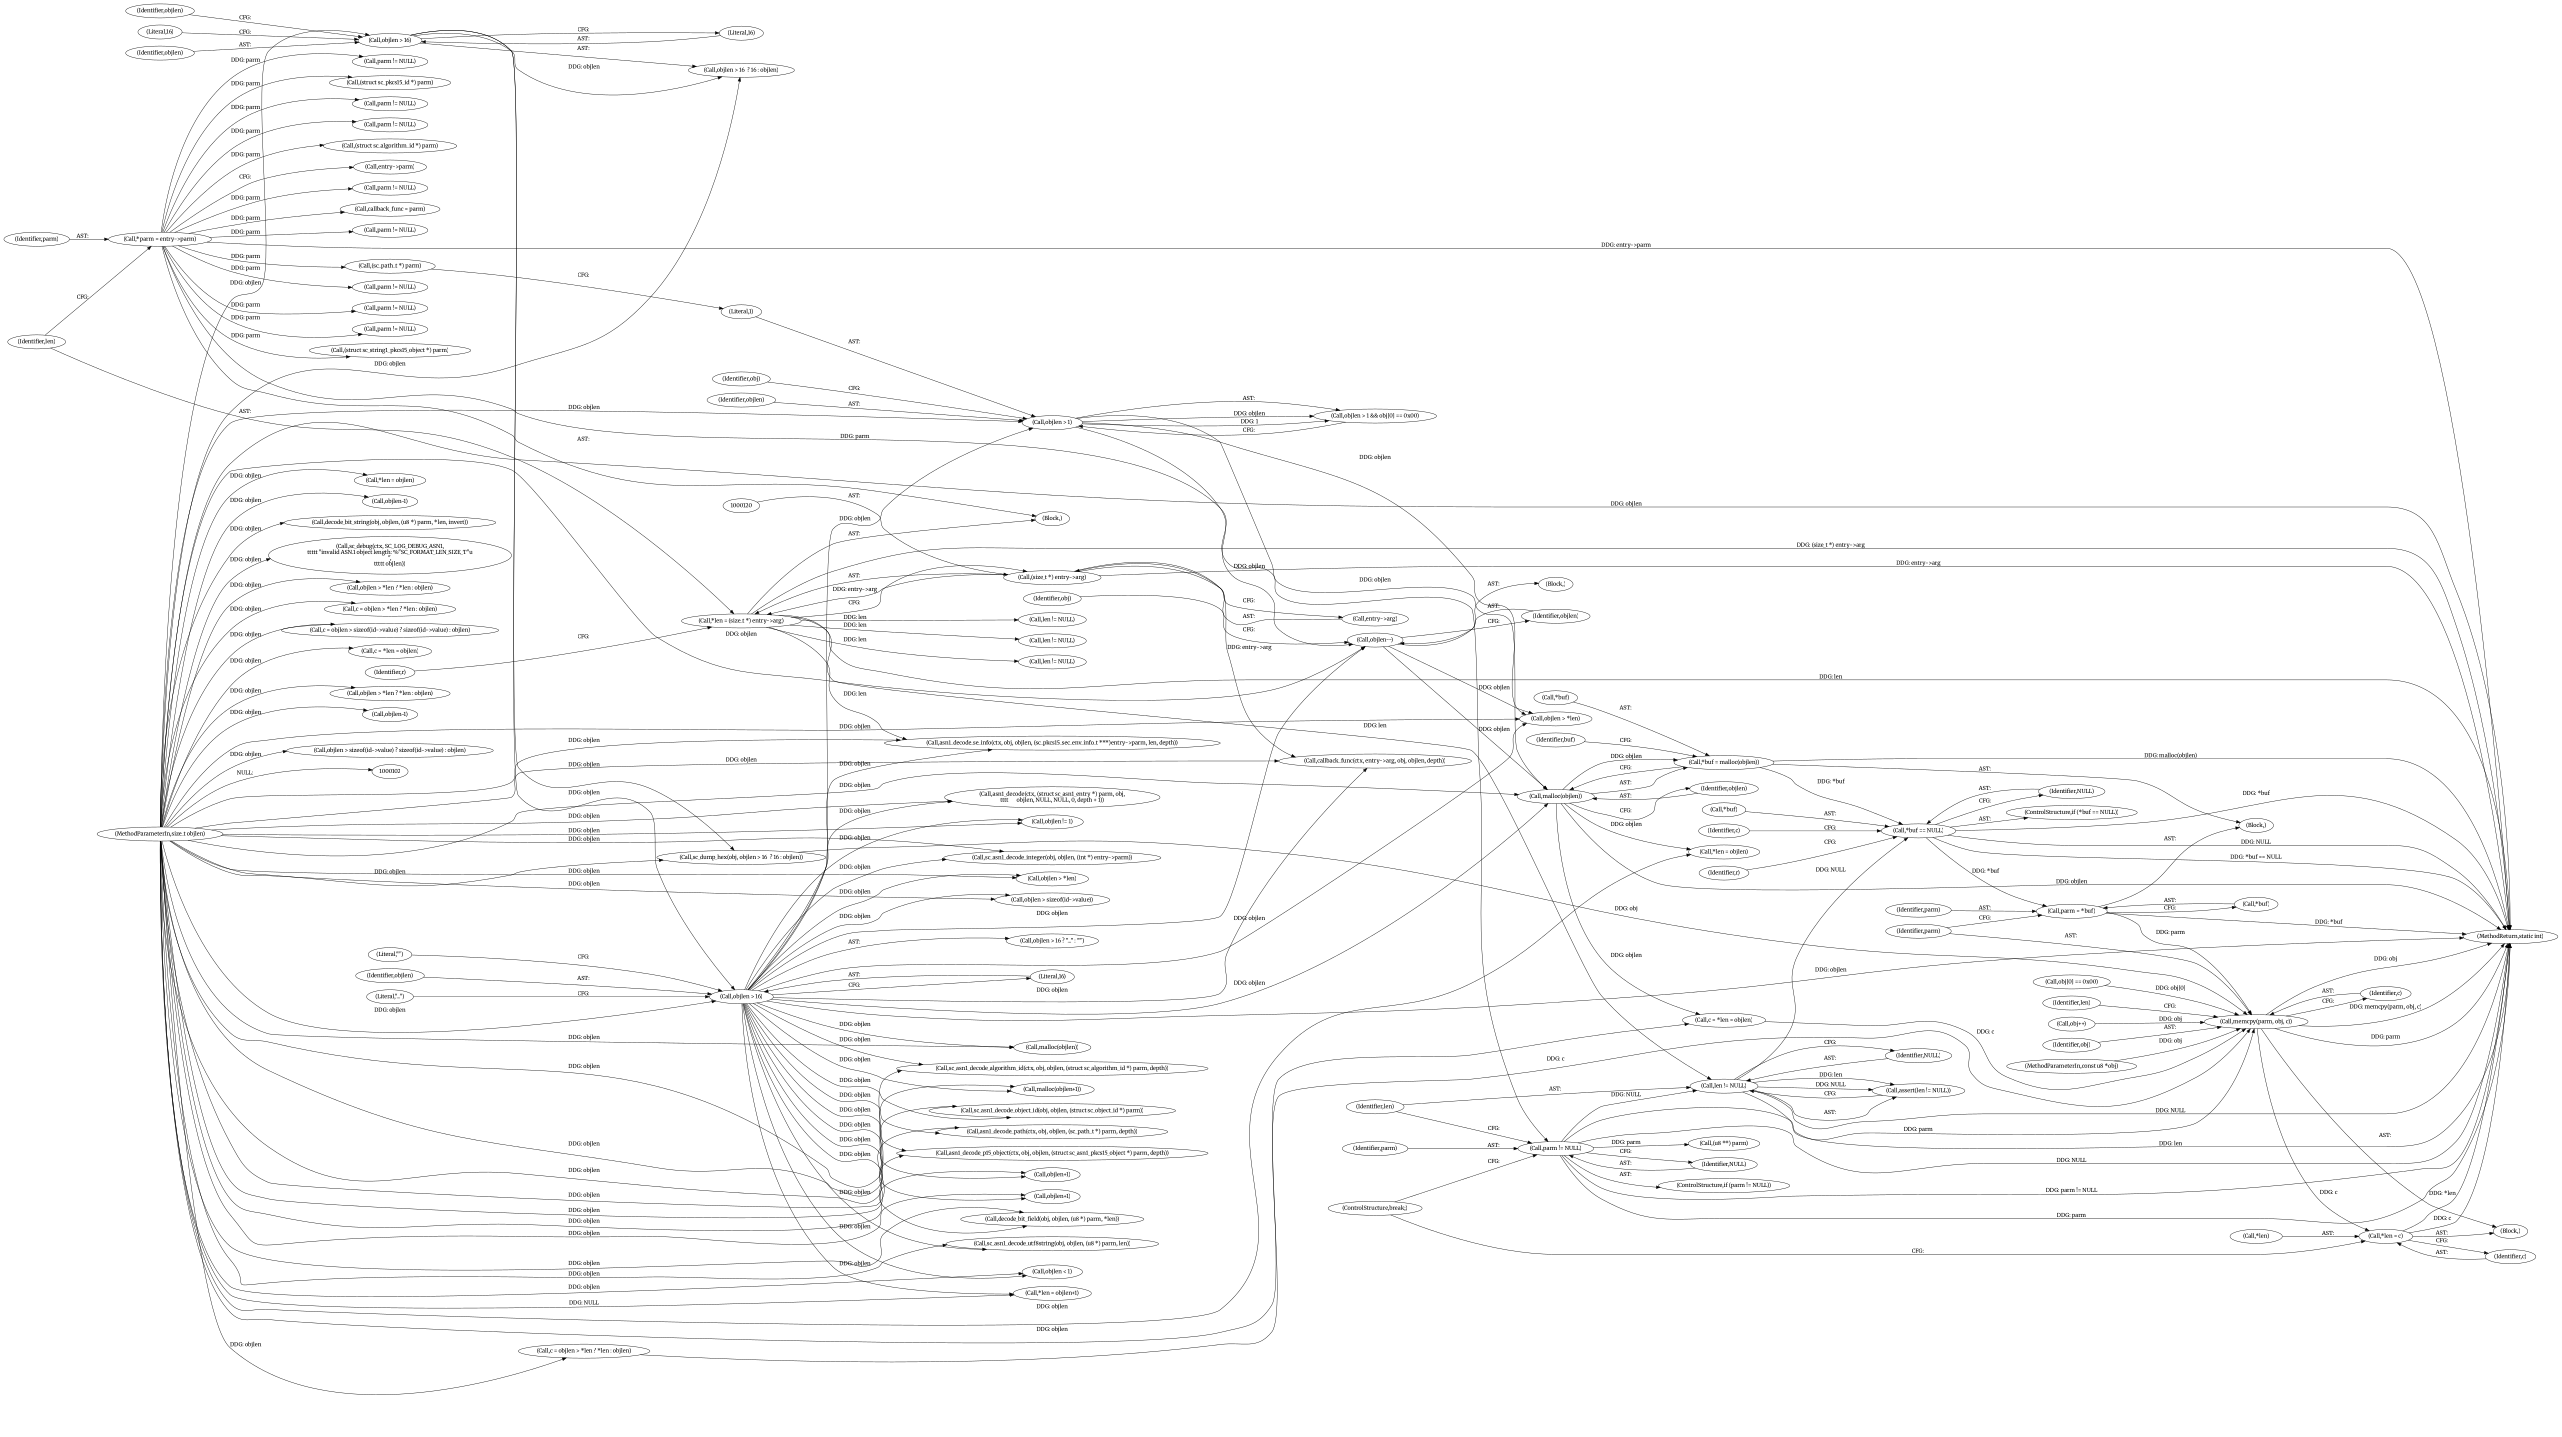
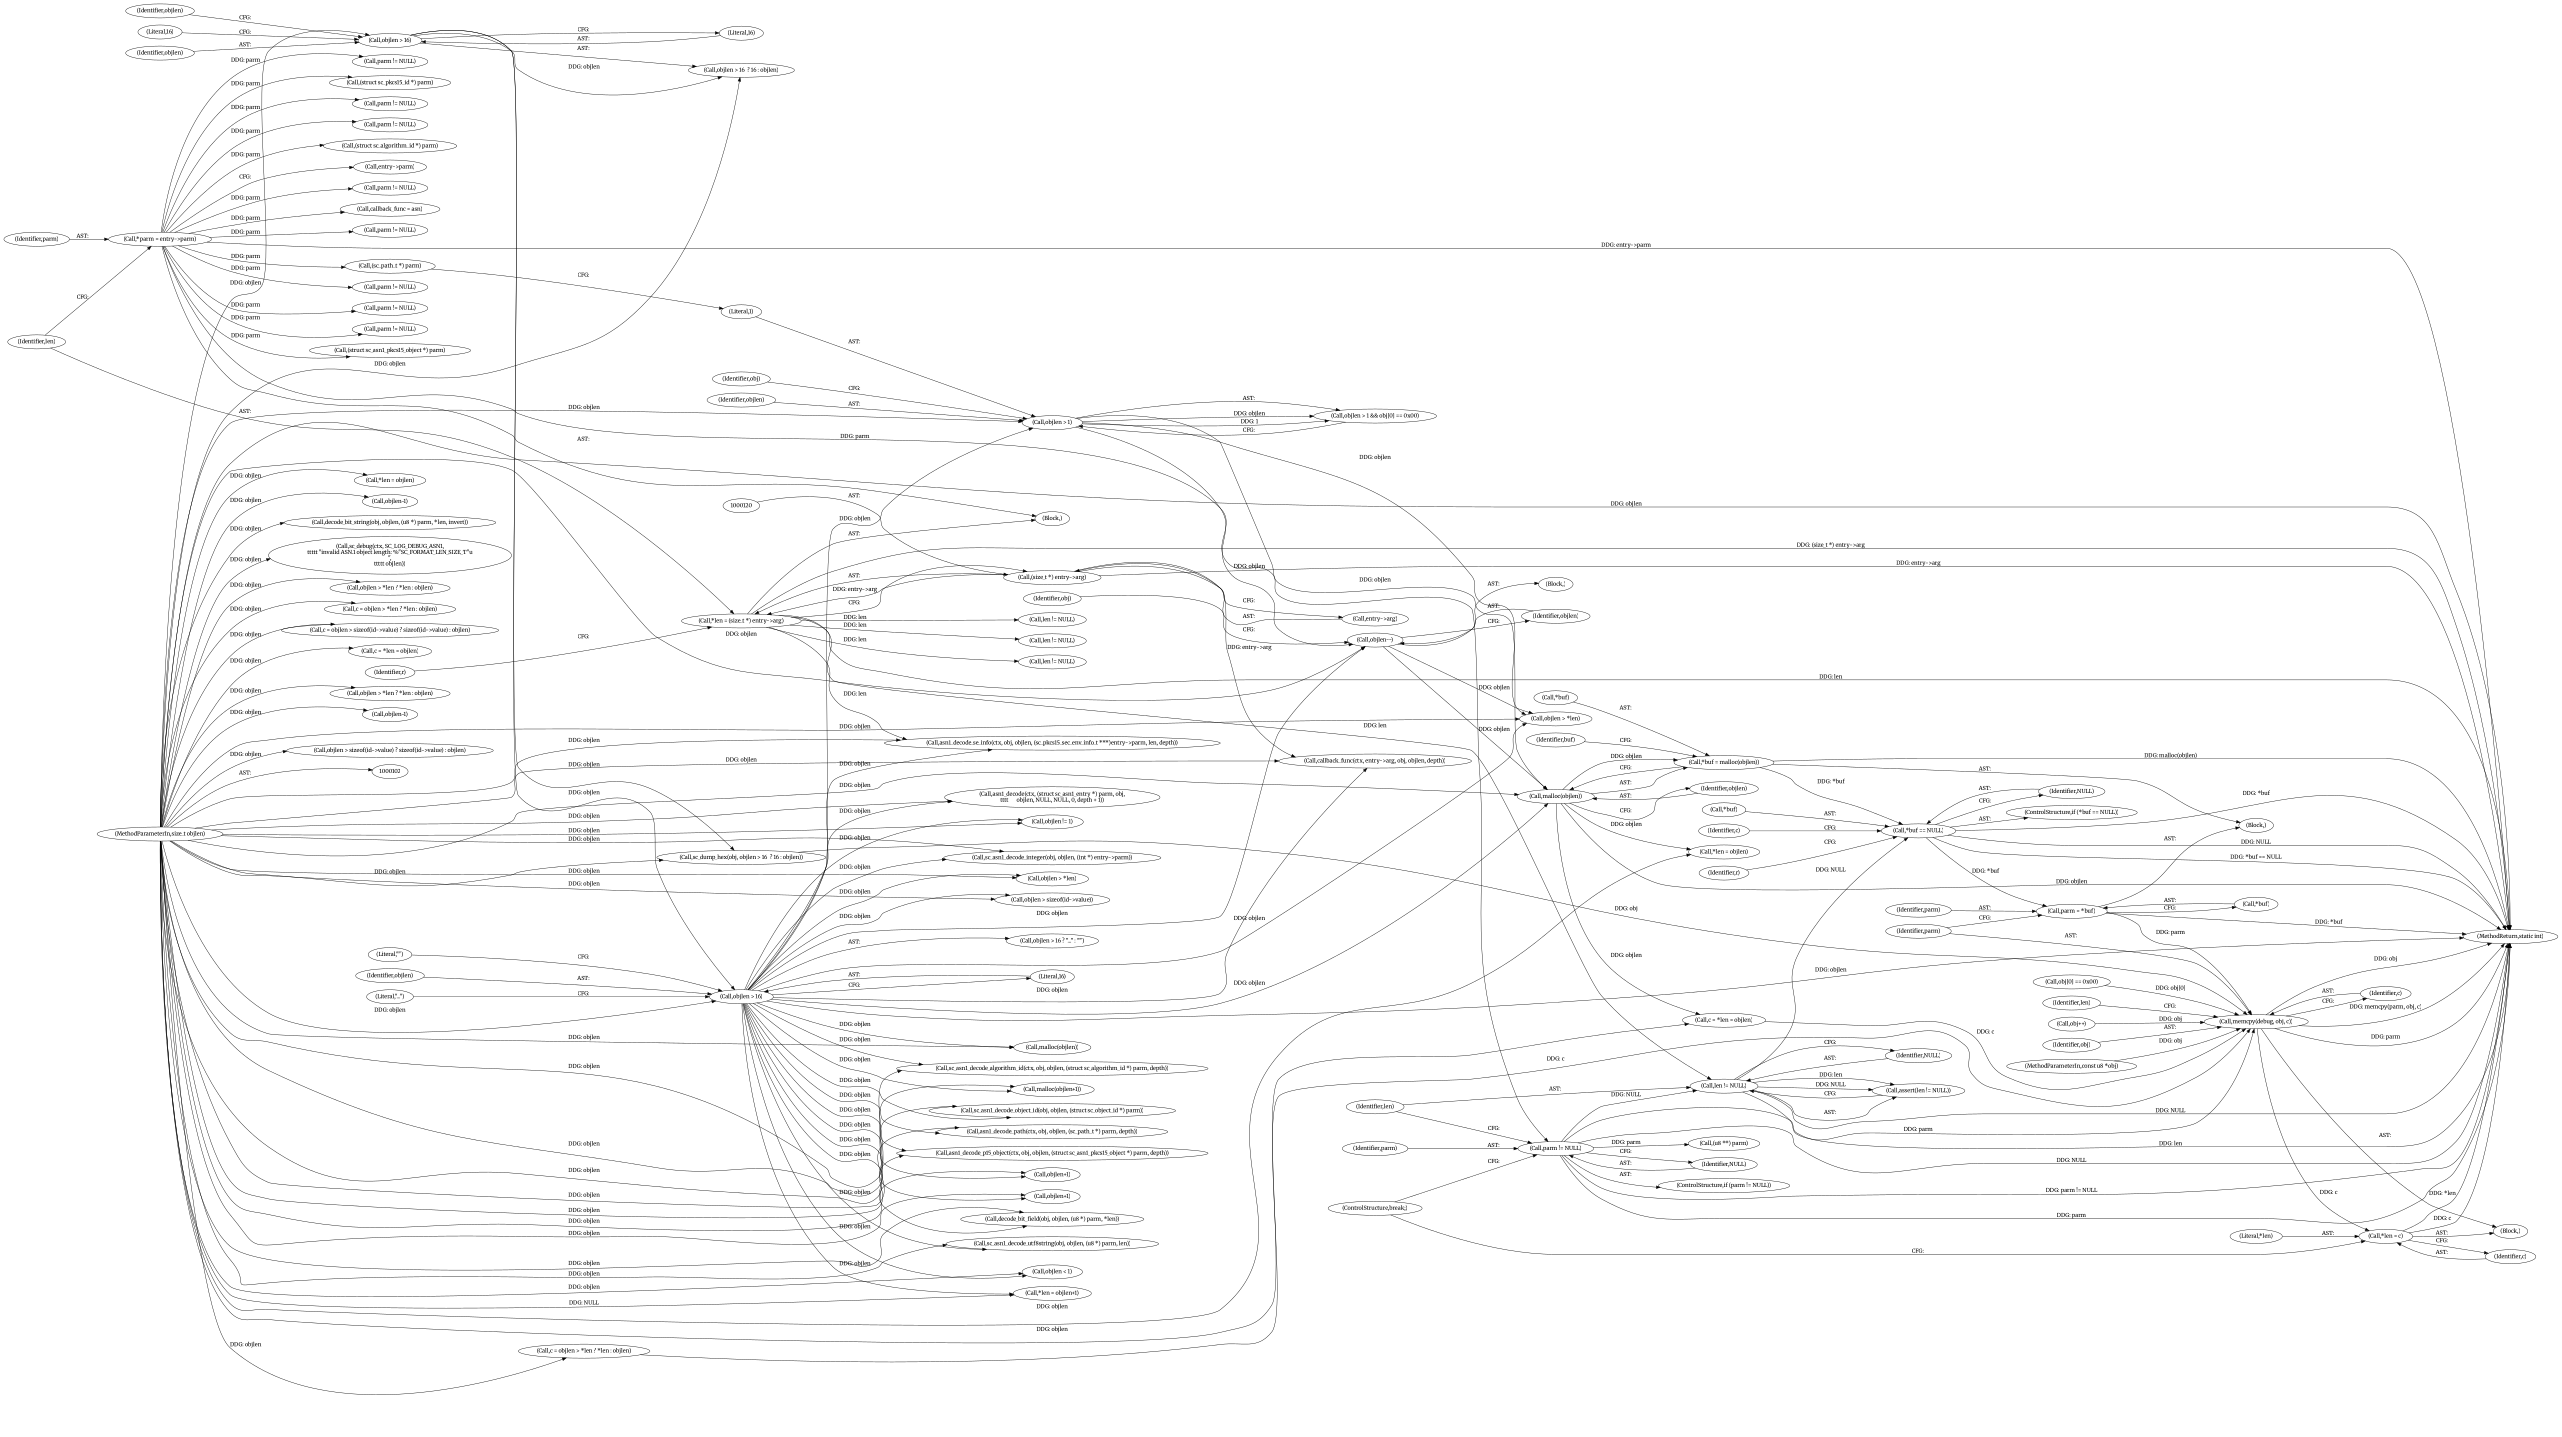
node "(Call,callback_func = parm)": label "(Call,callback_func = parm)" -> "(Call,callback_func = asn)"
node "(Call,(struct sc_string1_pkcs15_object *) parm)": label "(Call,(struct sc_string1_pkcs15_object *) parm)" -> "(Call,(struct sc_asn1_pkcs15_object *) parm)"
edge "(MethodParameterIn,size_t objlen)" -> "1000102": label "NULL: " -> "AST: "
node "(Call,memcpy(parm, obj, c))": label "(Call,memcpy(parm, obj, c))" -> "(Call,memcpy(debug, obj, c))"
node "(Call,*len)": label "(Call,*len)" -> "(Literal,*len)"
